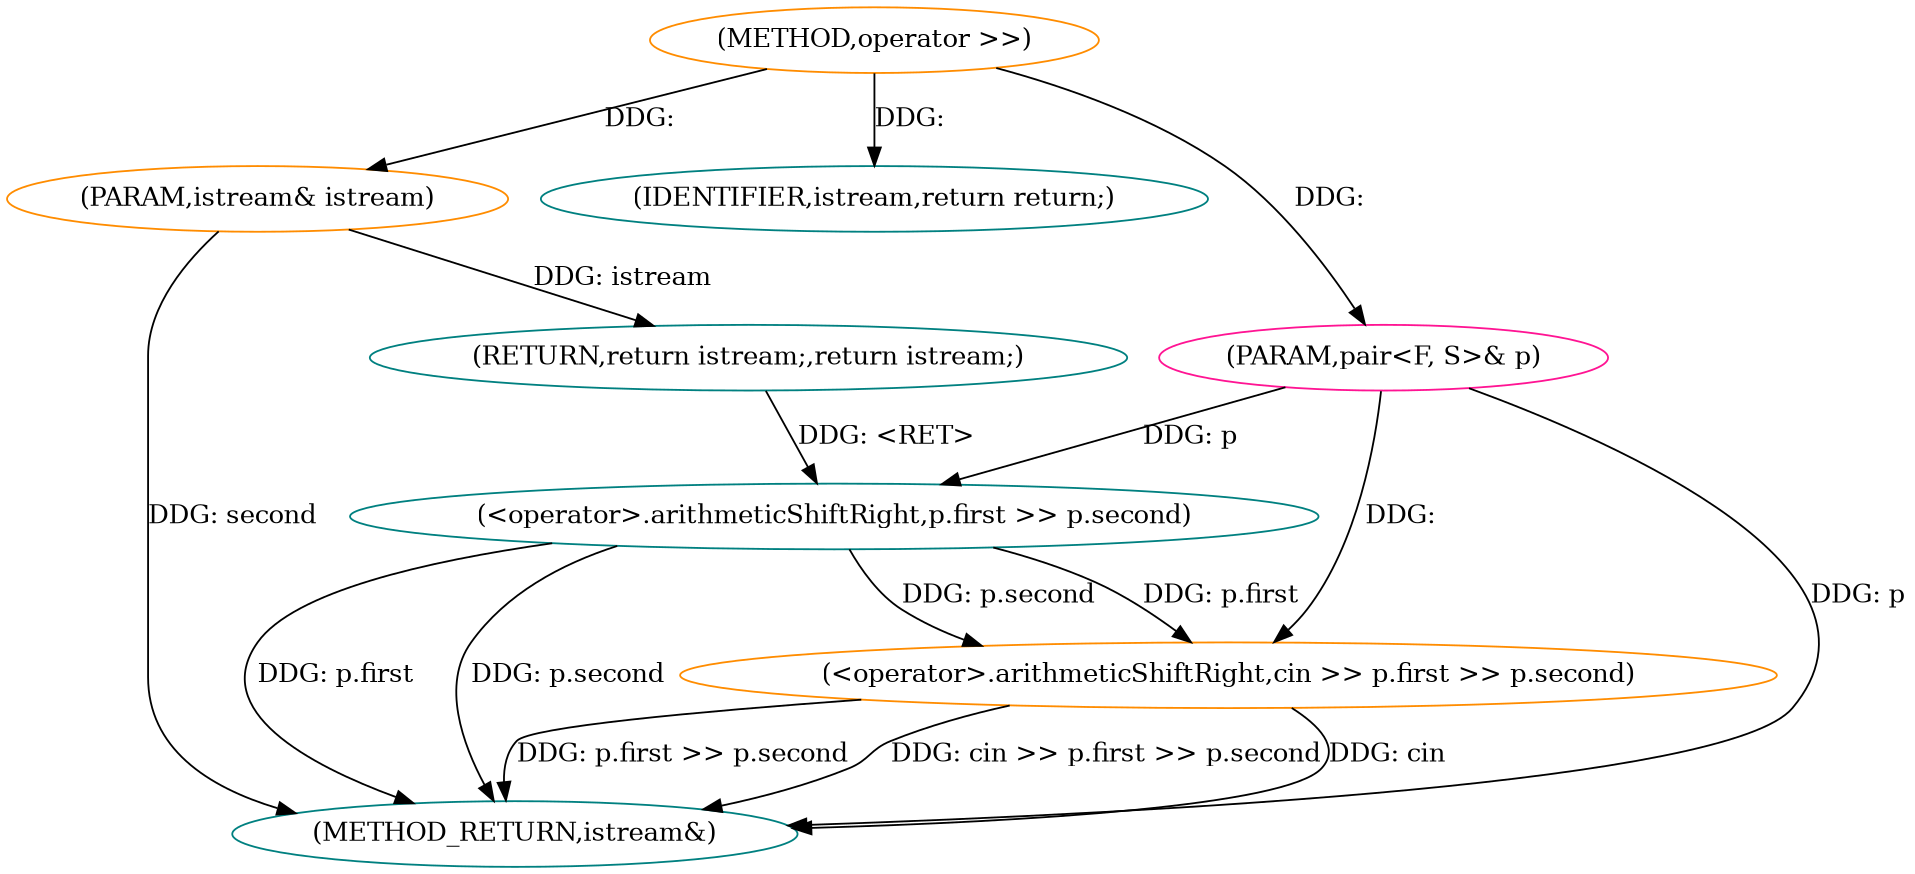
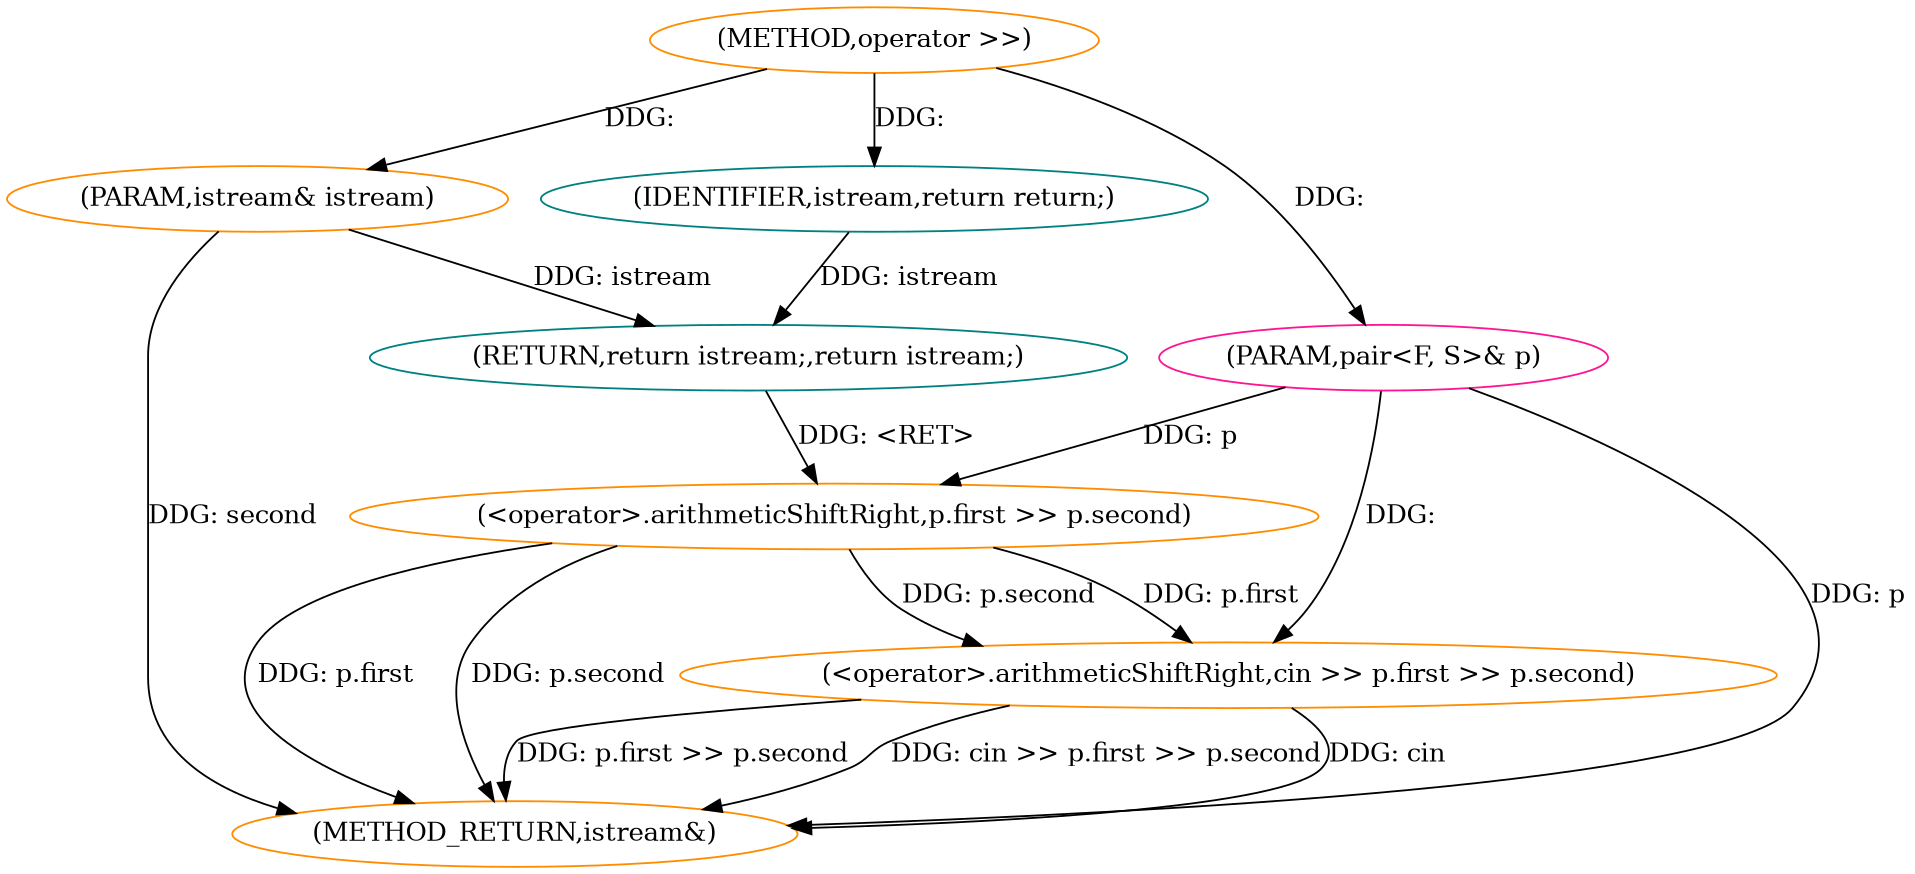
edge "(IDENTIFIER,istream,return return;)" -> "(RETURN,return istream;,return istream;)": added, label "DDG: istream"
node "(<operator>.arithmeticShiftRight,p.first >> p.second)": color teal -> darkorange
node "(METHOD_RETURN,istream&)": color teal -> darkorange
